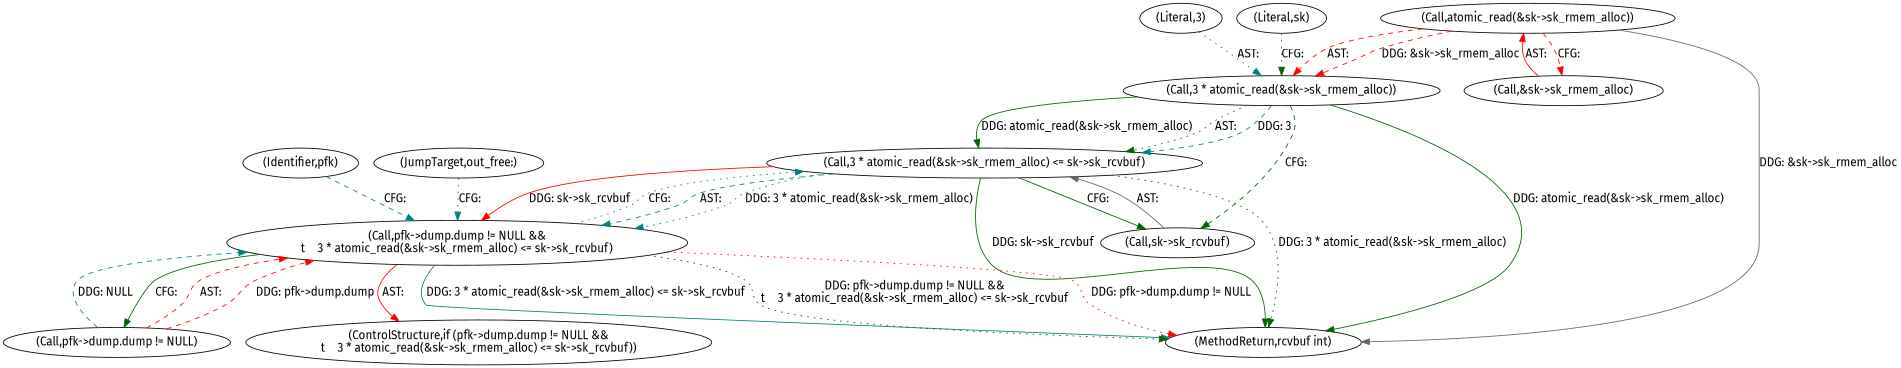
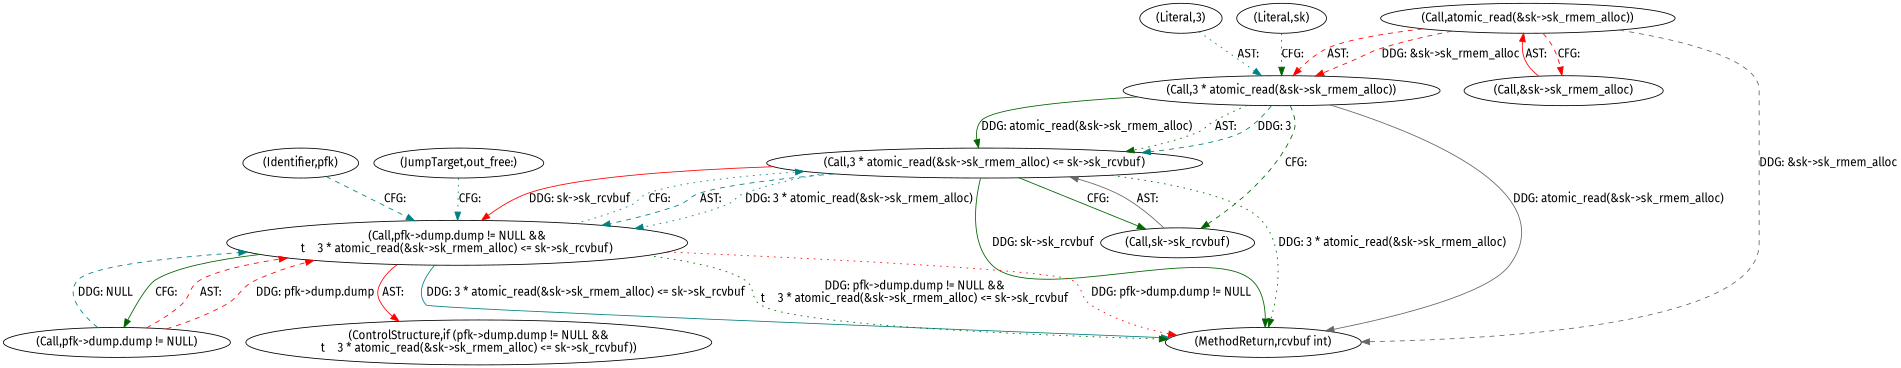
edge "(Call,3 * atomic_read(&sk->sk_rmem_alloc))" -> "(MethodReturn,rcvbuf int)": color darkgreen -> gray40
edge "(Call,atomic_read(&sk->sk_rmem_alloc))" -> "(MethodReturn,rcvbuf int)": style solid -> dashed
